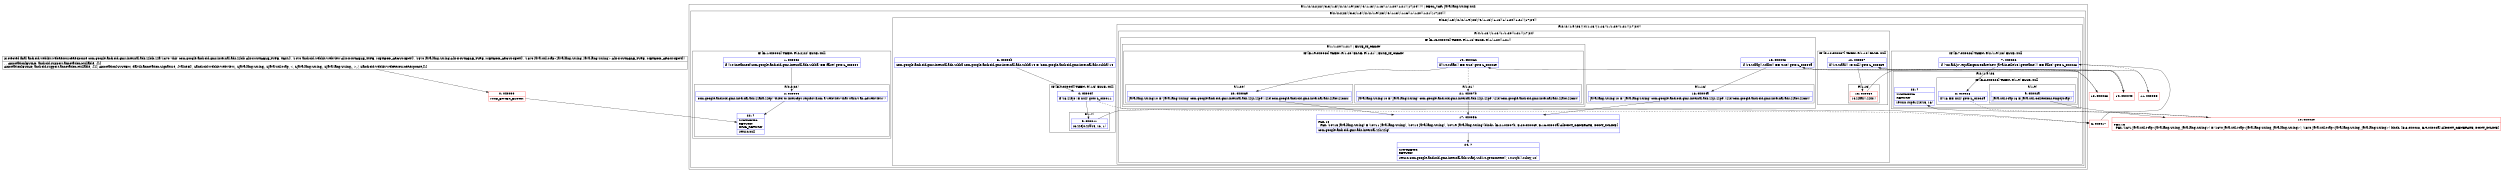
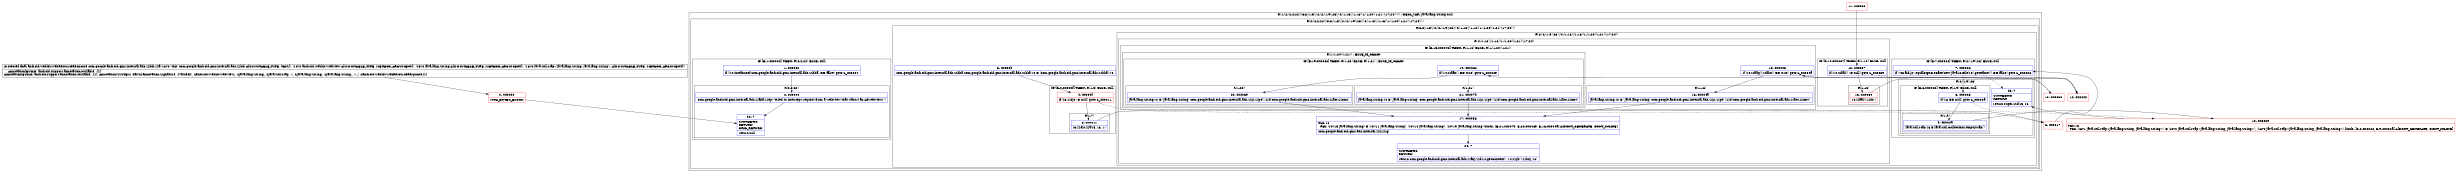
edge "7: 0x0026" -> "11: 0x0033": now "7: 0x0026" -> "23: ?"
node "4: 0x000f": color blue -> red
edge "8: 0x0028" -> "9: 0x002a": added
